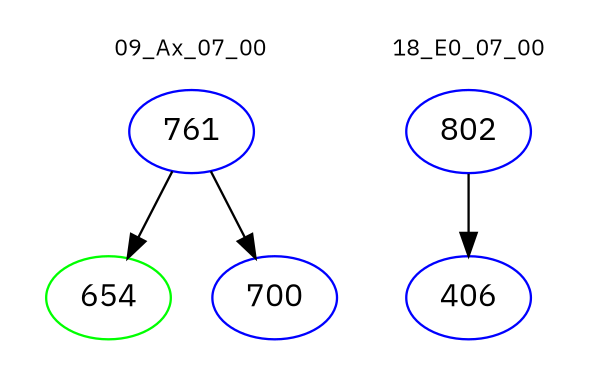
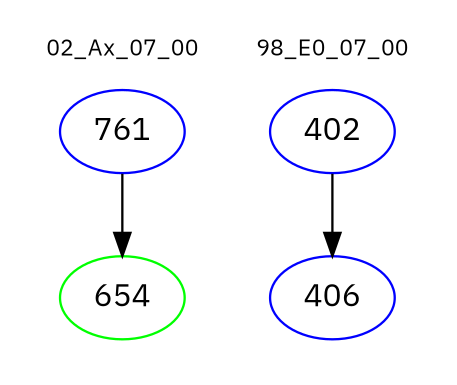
cluster "09_Ax_07_00": label "09_Ax_07_00" -> "02_Ax_07_00"
cluster "18_E0_07_00": label "18_E0_07_00" -> "98_E0_07_00"
node "802": label "802" -> "402"
node "700": removed
